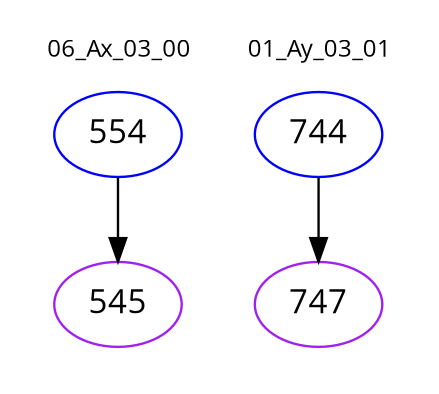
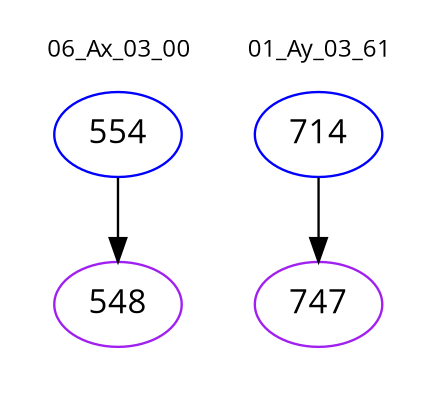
cluster "01_Ay_03_01": label "01_Ay_03_01" -> "01_Ay_03_61"
node "744": label "744" -> "714"
node "545": label "545" -> "548"
